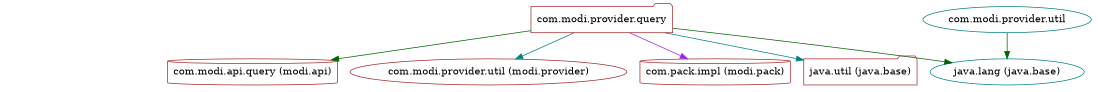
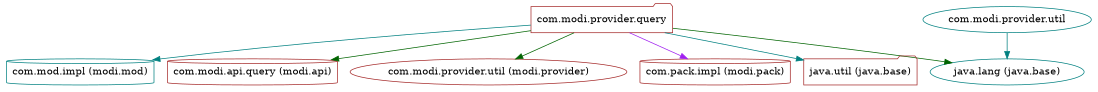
edge "com.modi.provider.util" -> "java.lang (java.base)": color darkgreen -> teal
edge "com.modi.provider.query" -> "com.modi.provider.util (modi.provider)": color teal -> darkgreen
node "com.mod.impl (modi.mod)": added
